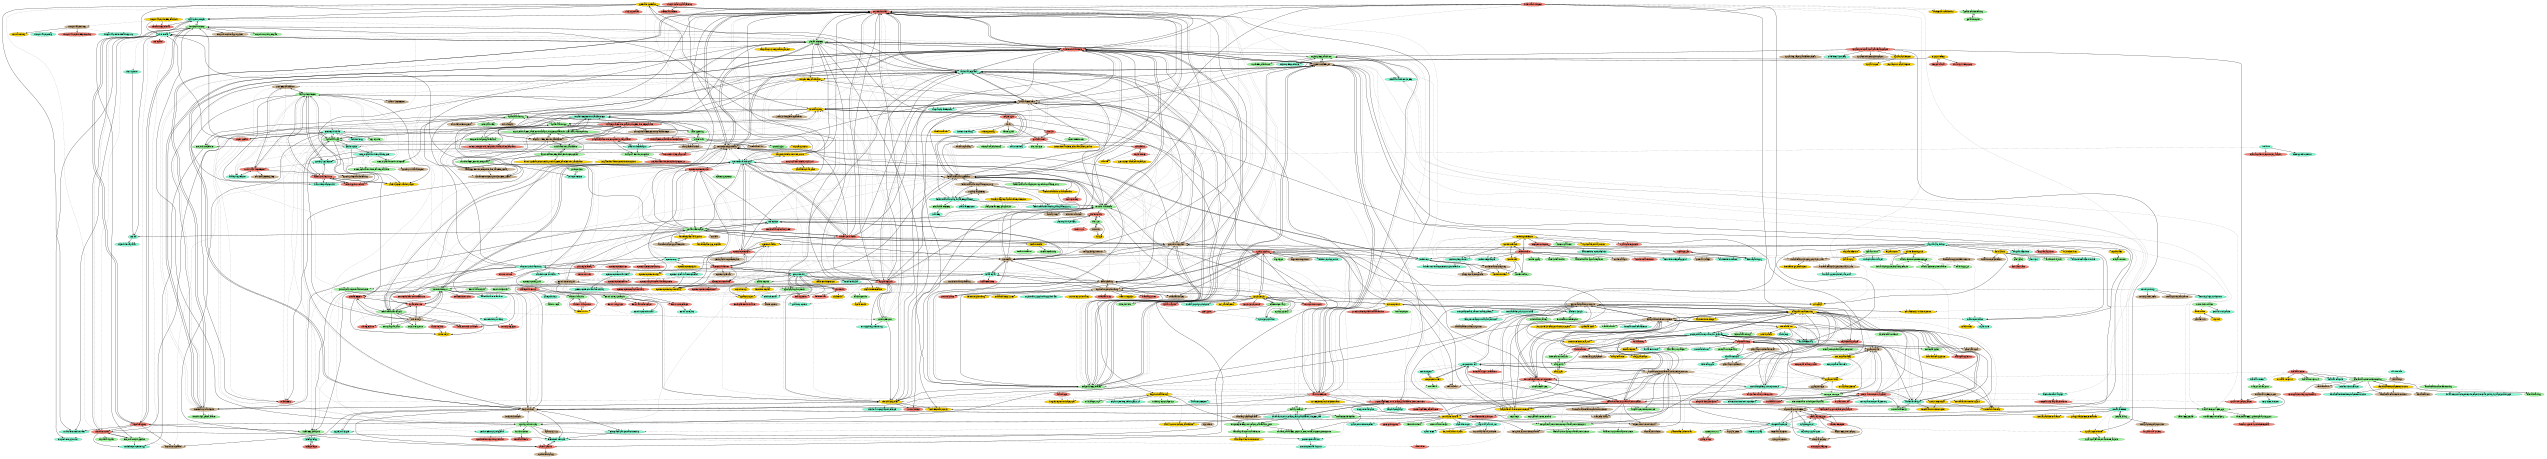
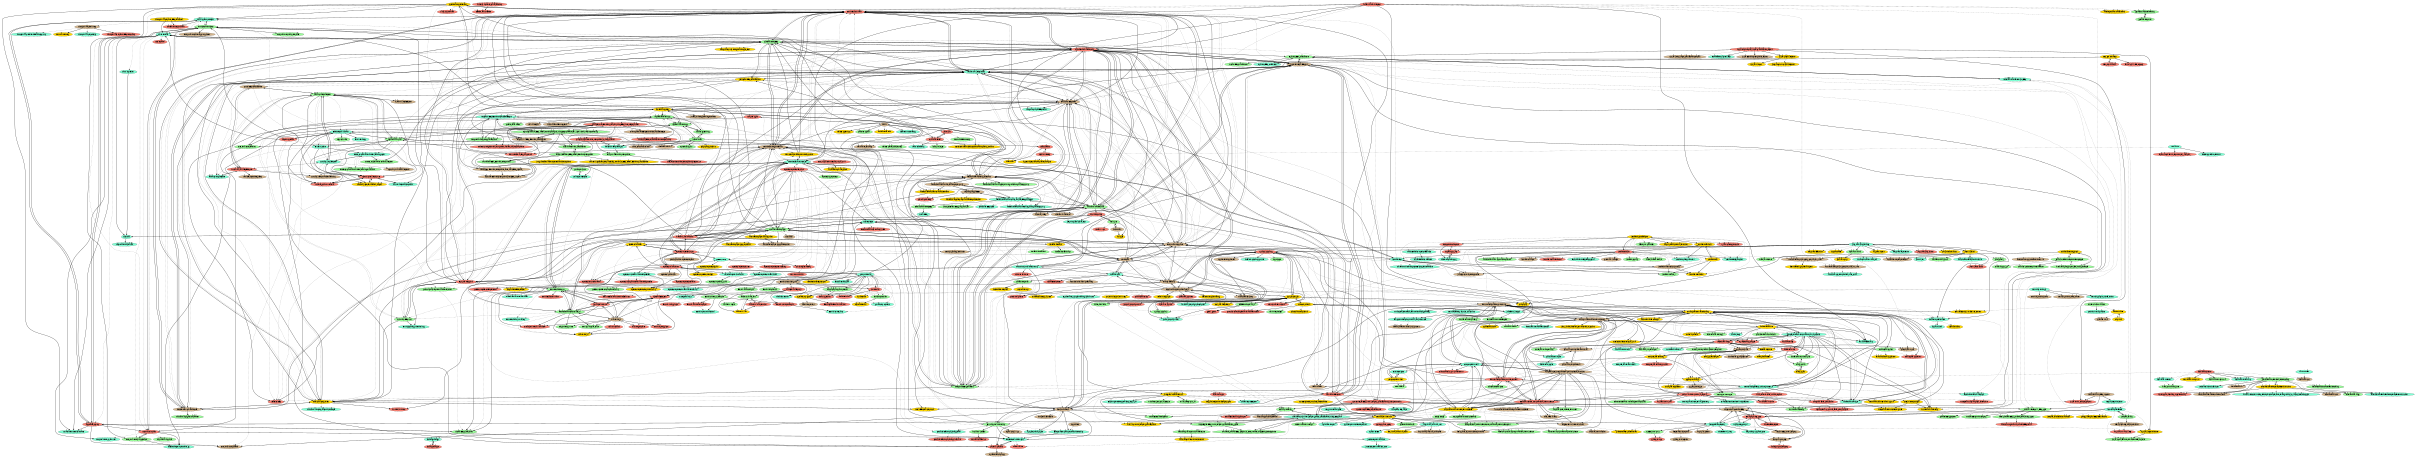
edge "sccn/eeglab" -> "sccn/labstreaminglayer": style dashed -> bold
node "OpenBCI/OpenBCI_Ganglion_Library": fillcolor salmon -> palegreen
node "johnmcdonnell/psiTurk": added
node "dicarlolab/mattgolub": label "dicarlolab/mattgolub" -> "dicarlolab/retinawarp"
